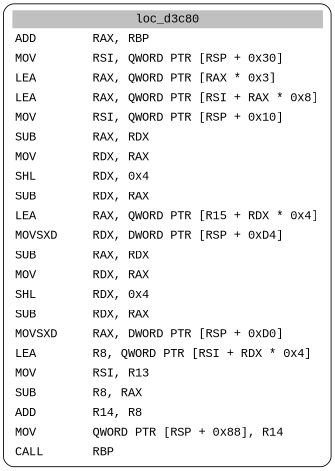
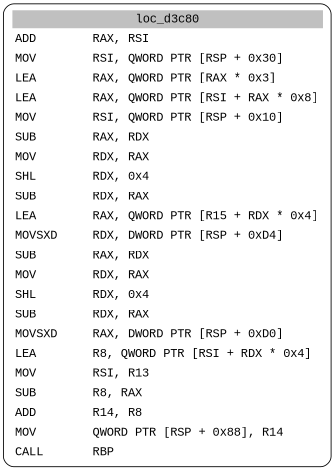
node "loc_d3c80": text "ADD        RAX, RBP" -> "ADD        RAX, RSI"
